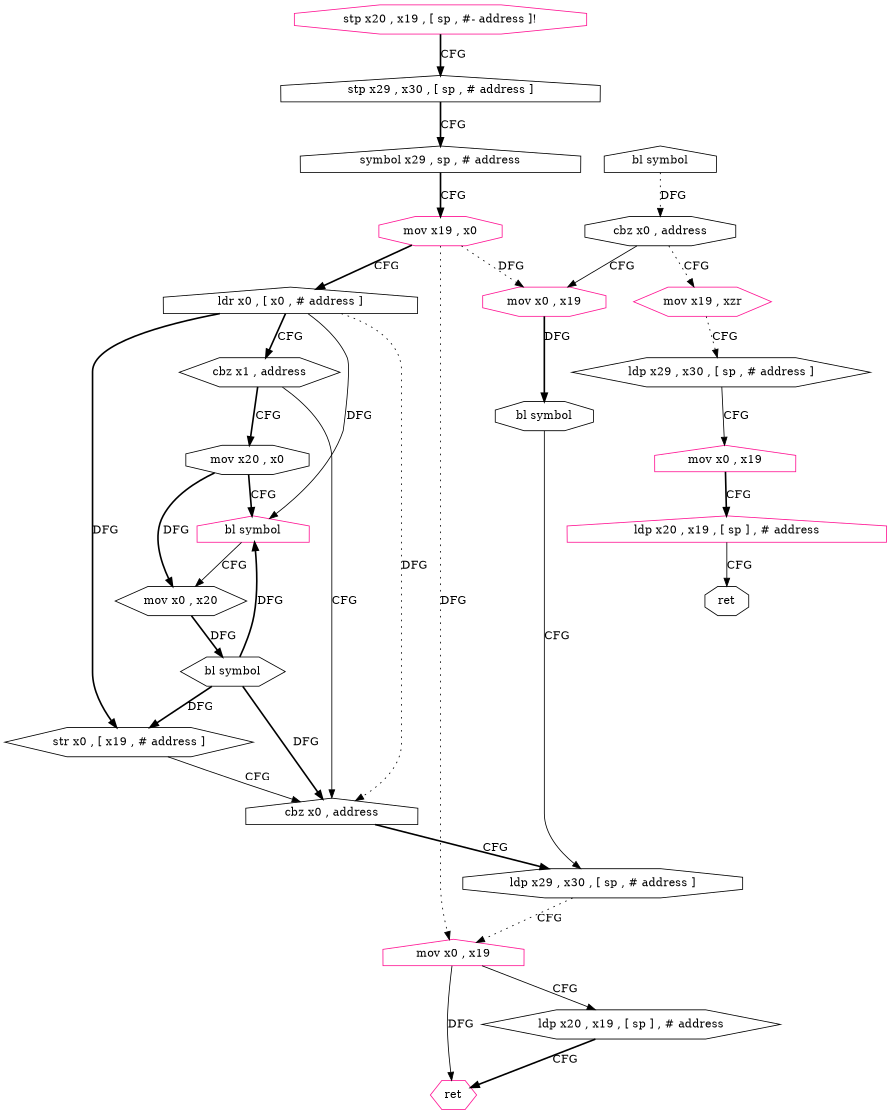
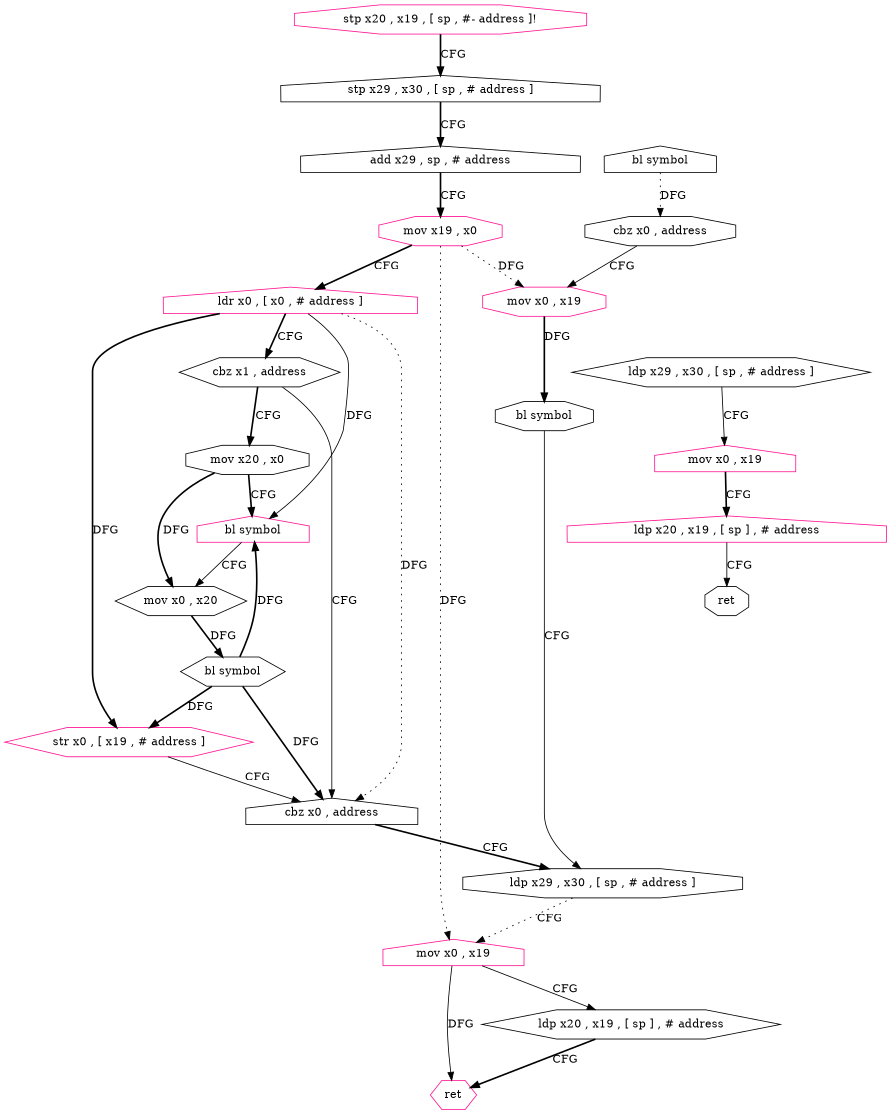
node "symbol x29 , sp , # address": label "symbol x29 , sp , # address" -> "add x29 , sp , # address"
node "ldr x0 , [ x0 , # address ]": color black -> deeppink
node "mov x19 , xzr": removed
node "str x0 , [ x19 , # address ]": color black -> deeppink
